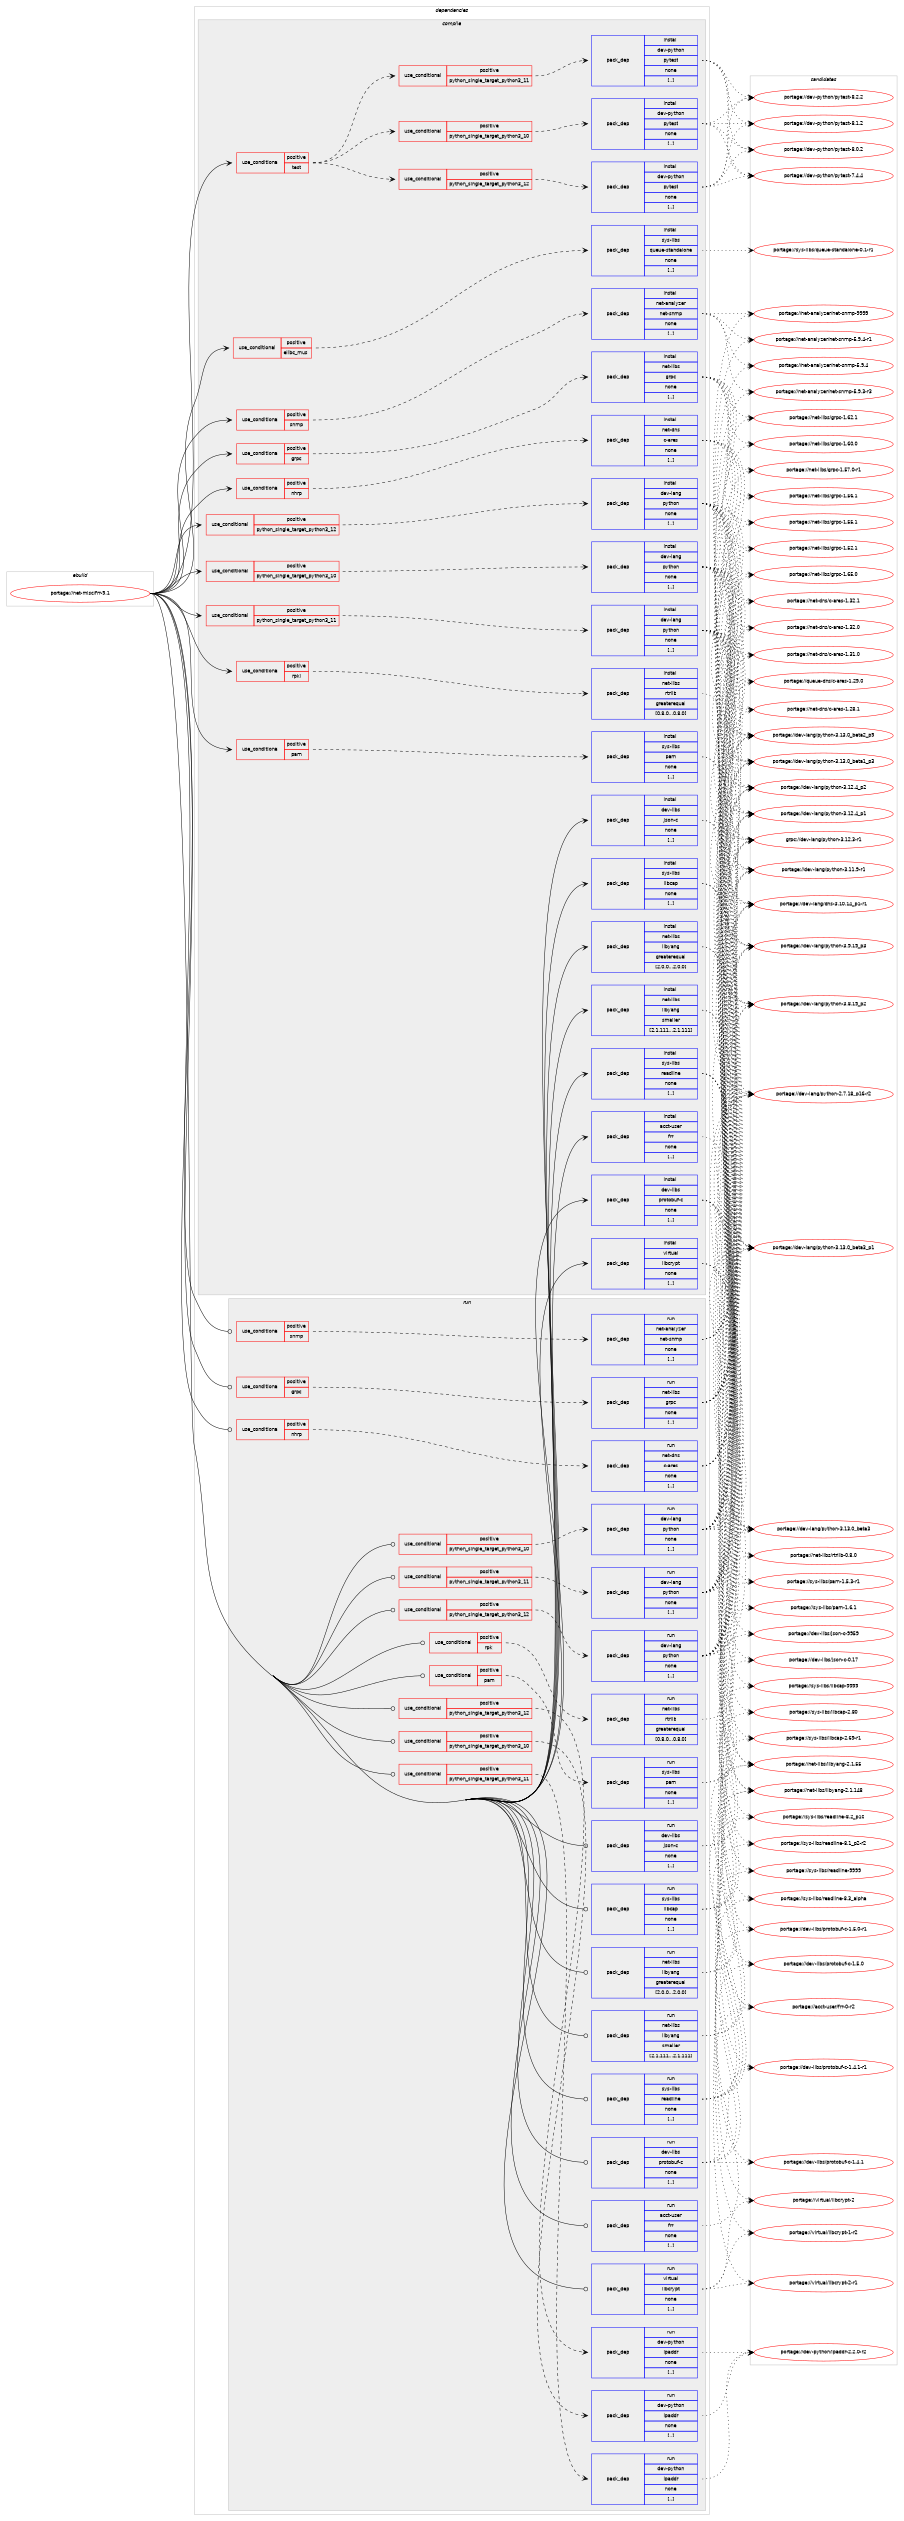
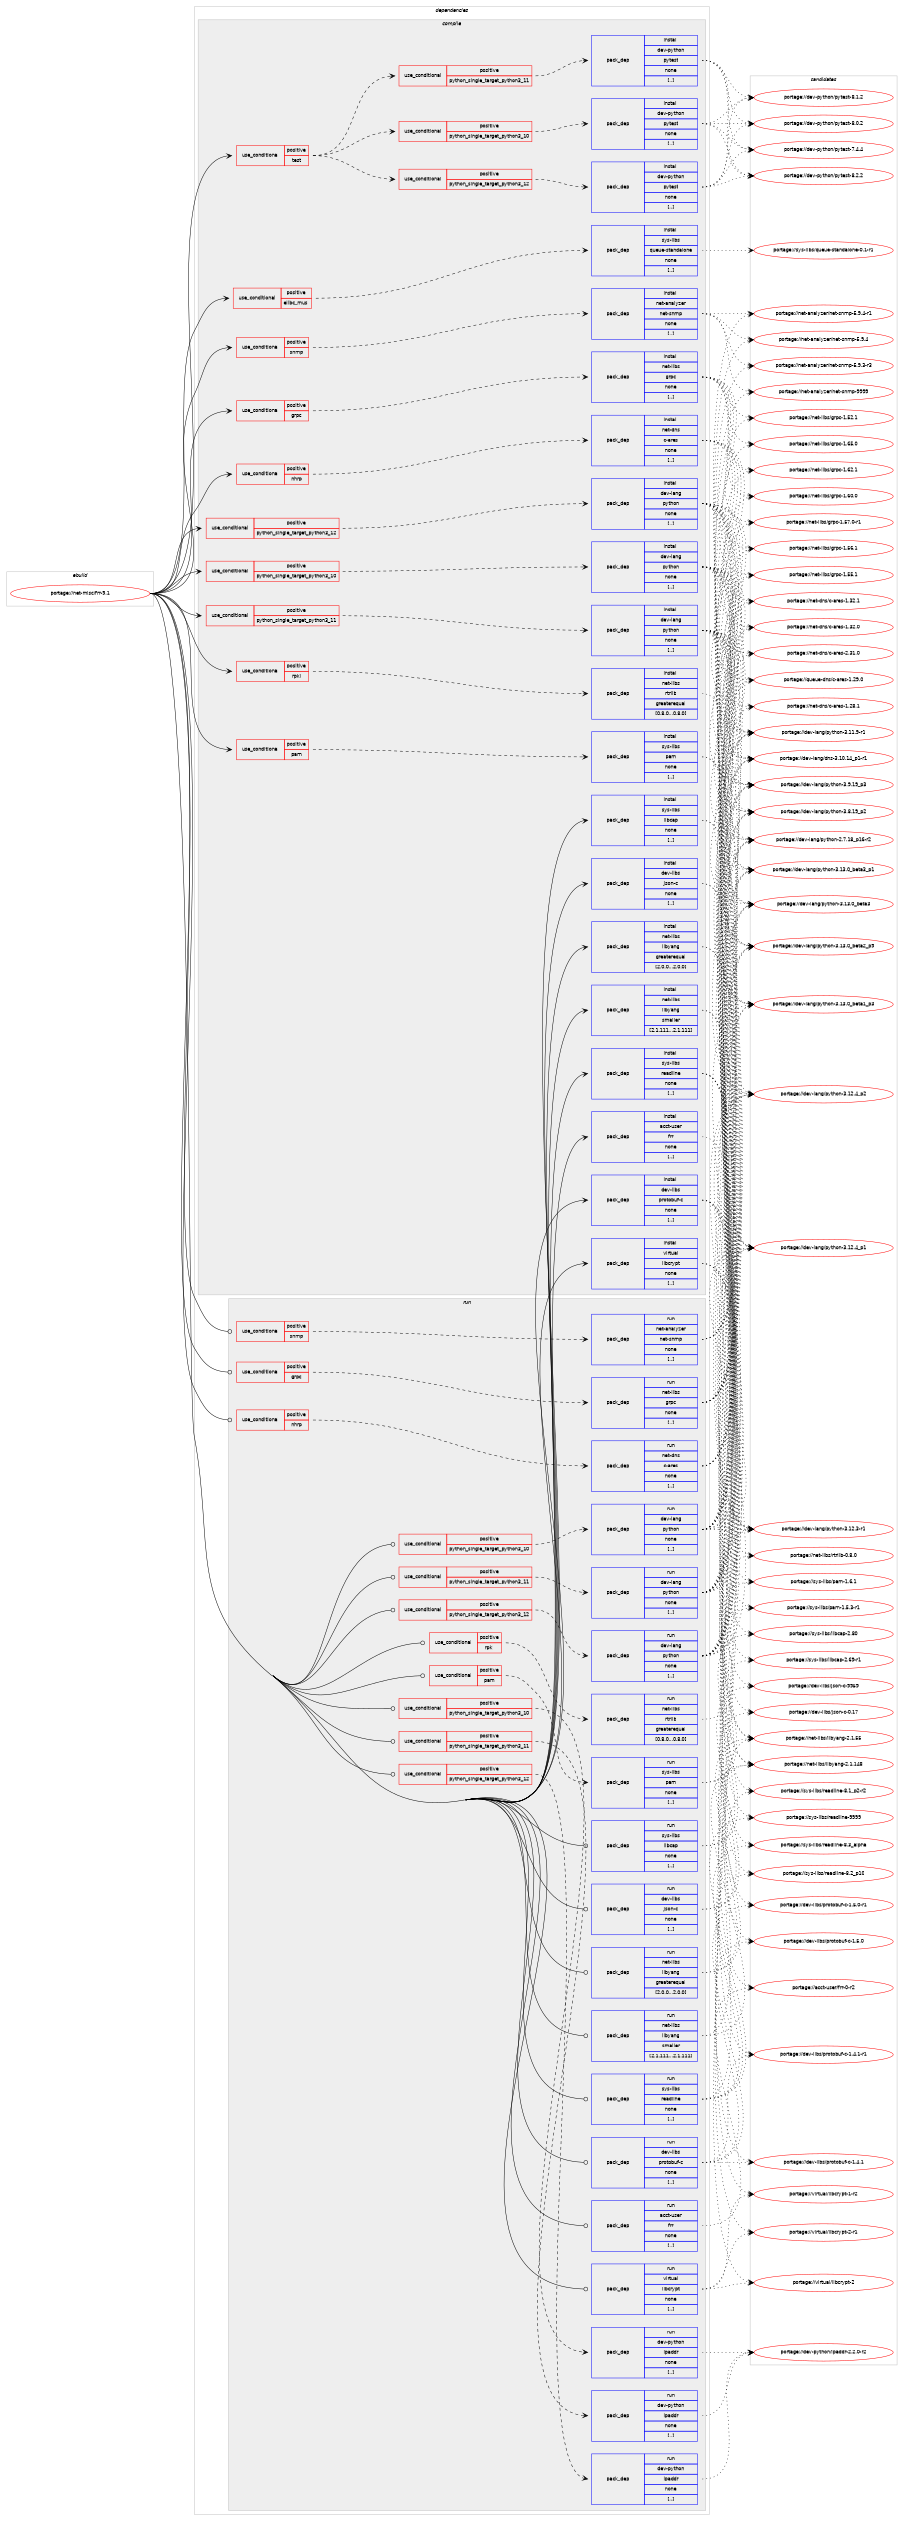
node "portage://net-dns/c-ares-1.31.0": label "portage://net-dns/c-ares-1.31.0" -> "portage://net-dns/c-ares-2.31.0"
node "grpc://dev-lang/python-3.12.3-r1": label "grpc://dev-lang/python-3.12.3-r1" -> "portage://dev-lang/python-3.12.3-r1"
node "portage://sys-libs/libcap-9999": removed
